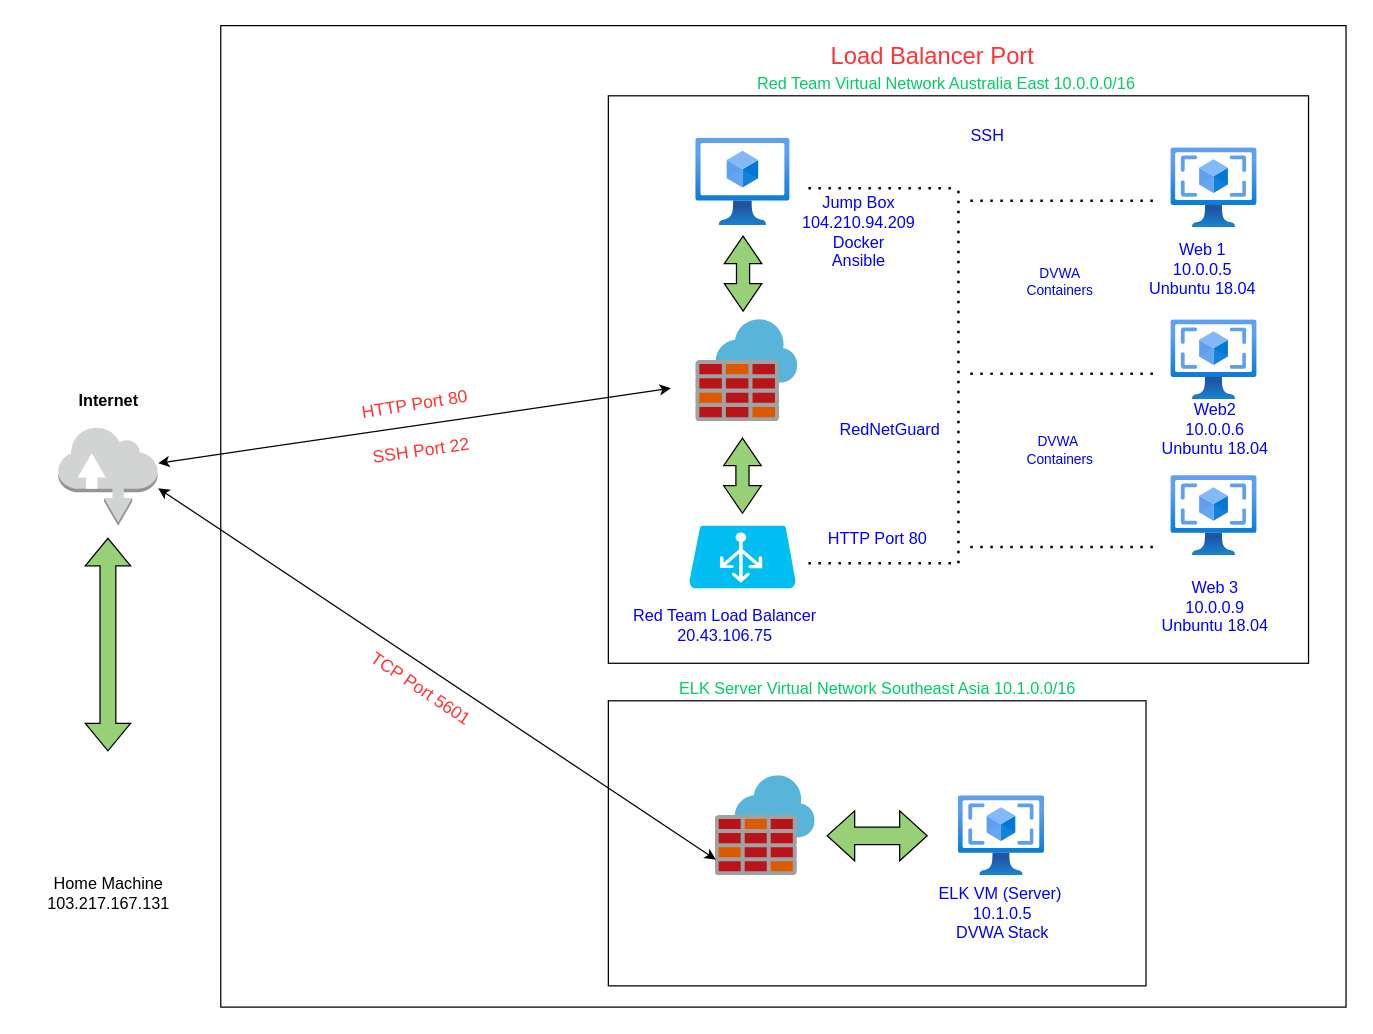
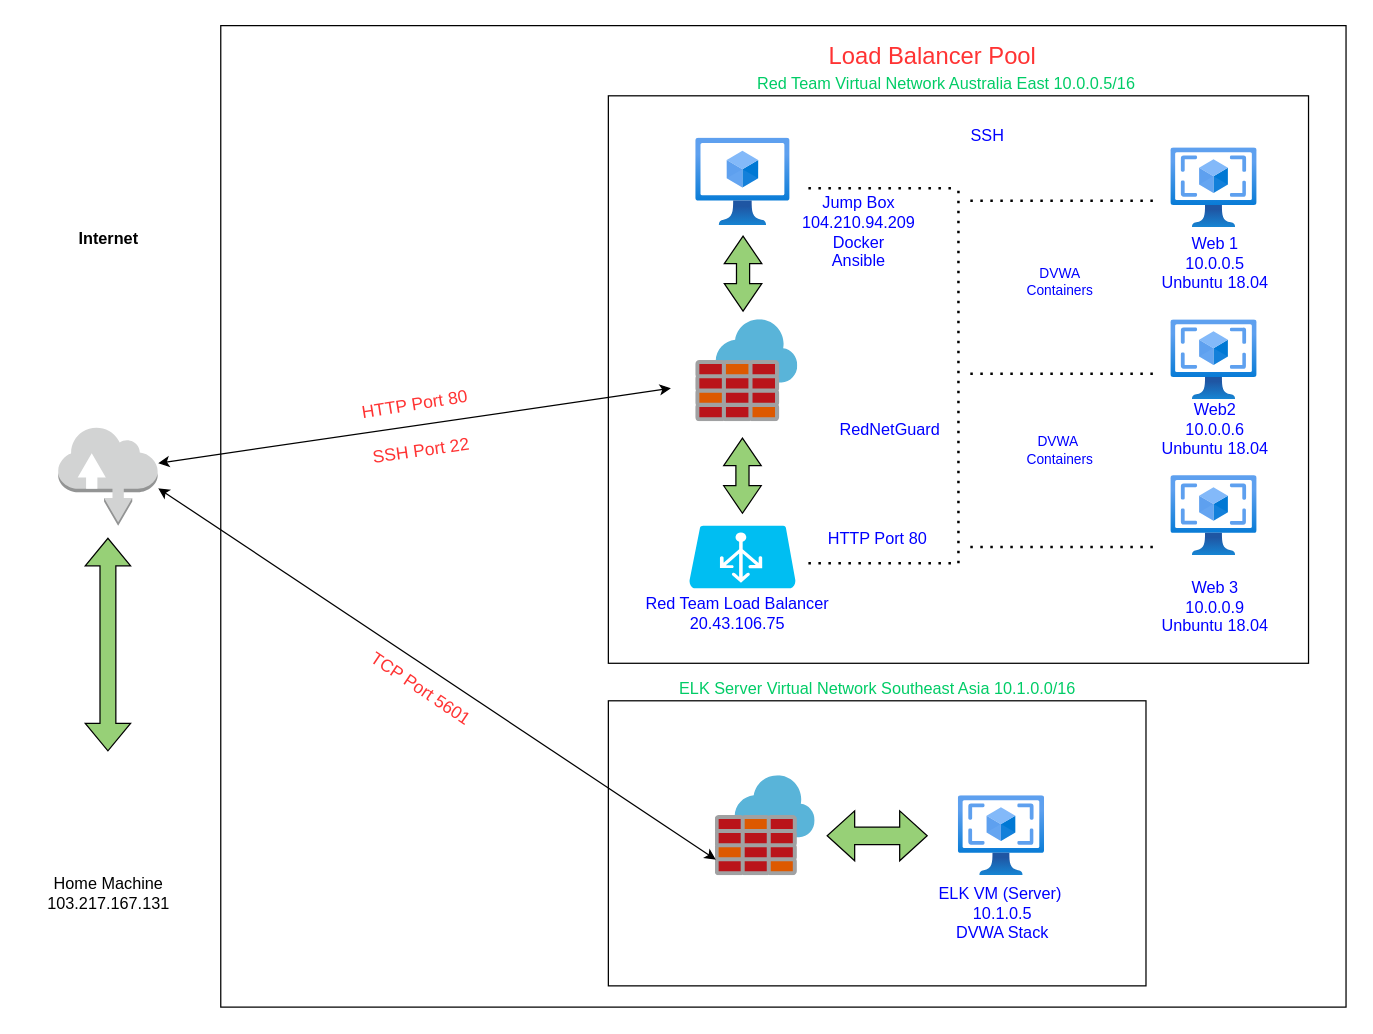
node "Load Balancer Port": label "Load Balancer Port" -> "Load Balancer Pool"
node "Red Team Virtual Network Australia East 10.0.0.0/16": label "Red Team Virtual Network Australia East 10.0.0.0/16" -> "Red Team Virtual Network Australia East 10.0.0.5/16"
node "Web 110.0.0.5Unbuntu 18.04": moved (1201, 269) -> (1214, 263)
node "Internet": moved (108, 401) -> (108, 238)
node "Red Team Load Balancer20.43.106.75": moved (725, 626) -> (737, 613)
